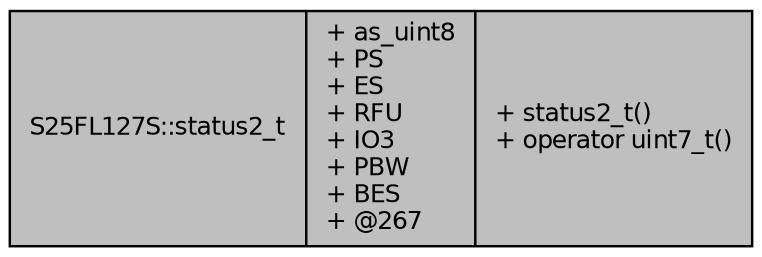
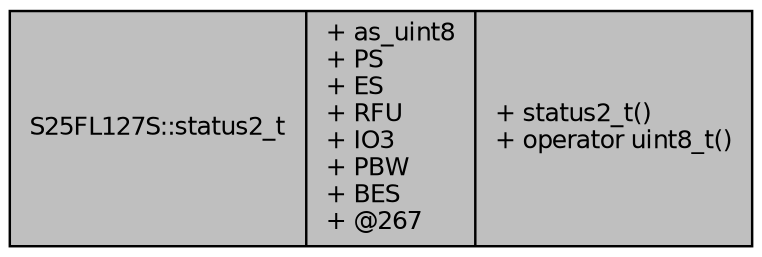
node "S25FL127S::status2_t": text "+ operator uint7_t()" -> "+ operator uint8_t()"
